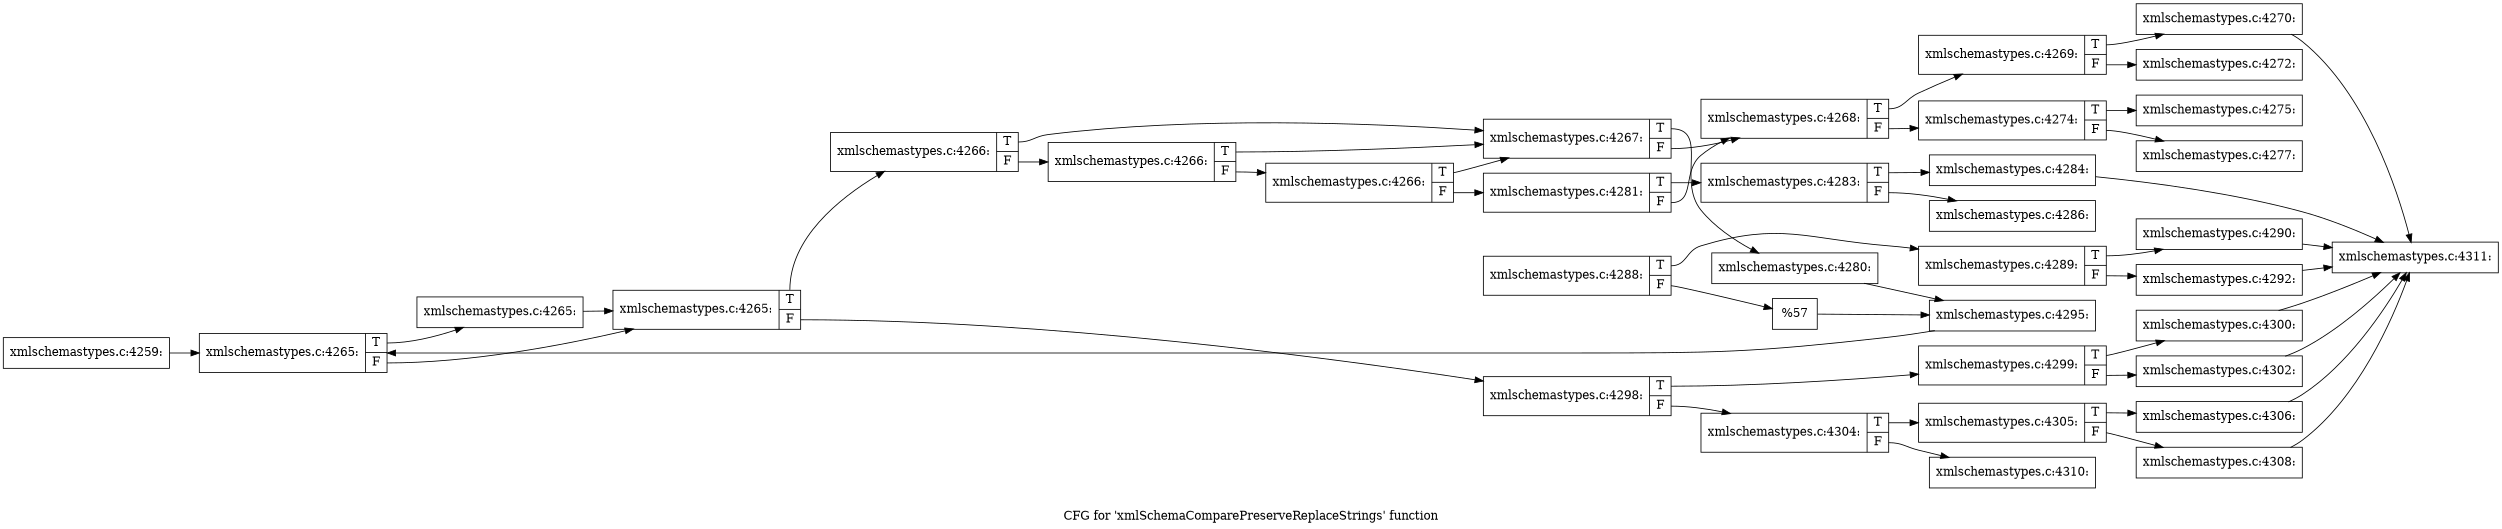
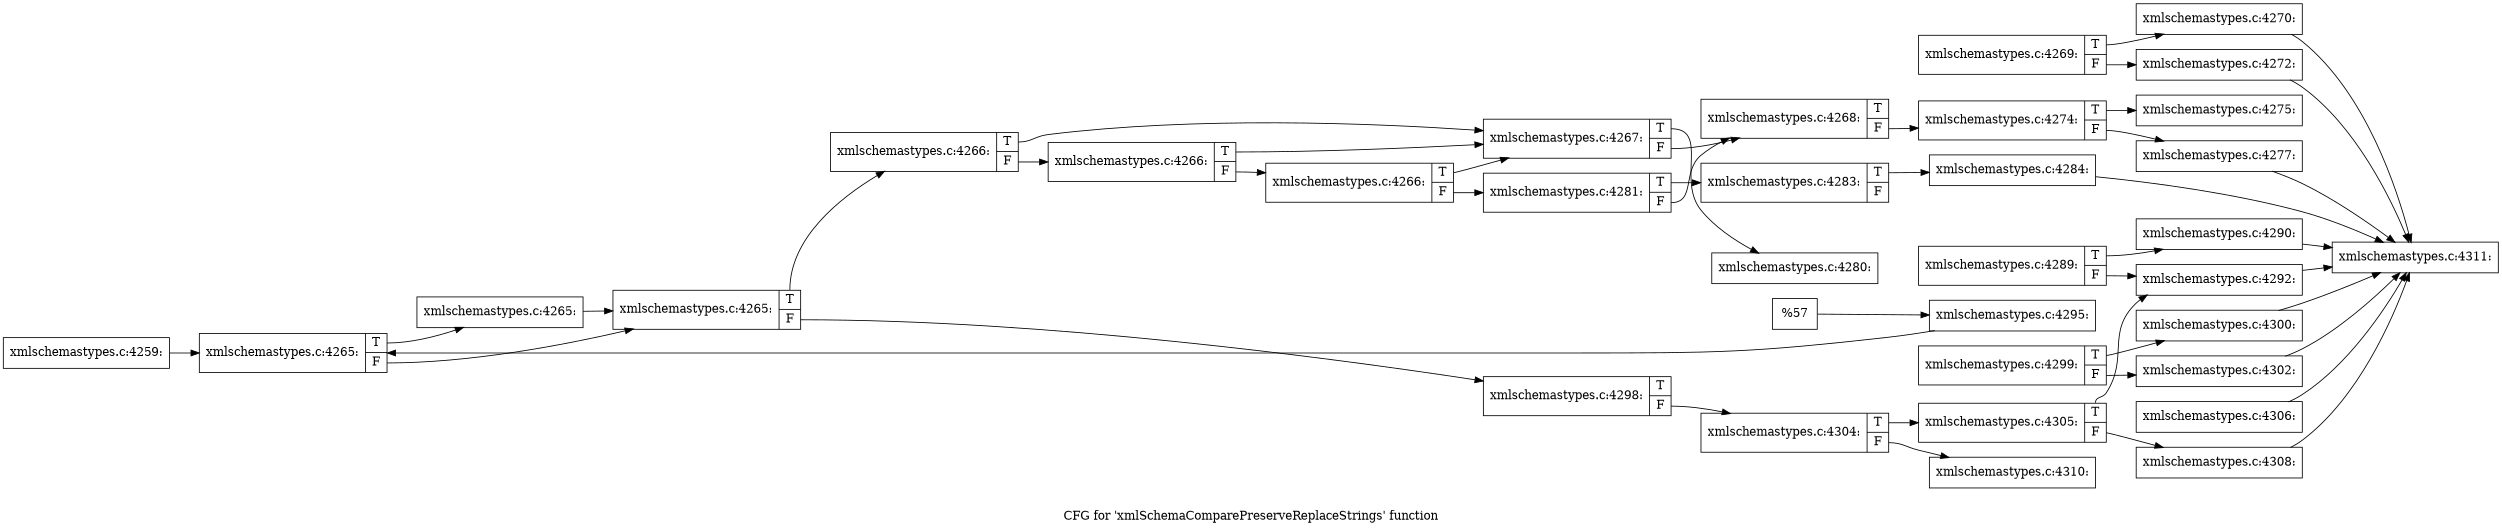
edge "xmlschemastypes.c:4268:" -> "xmlschemastypes.c:4269:": removed
edge "xmlschemastypes.c:4272:" -> "xmlschemastypes.c:4311:": added
edge "xmlschemastypes.c:4277:" -> "xmlschemastypes.c:4311:": added
node "xmlschemastypes.c:4286:": removed
node "xmlschemastypes.c:4288:": removed
edge "xmlschemastypes.c:4280:" -> "xmlschemastypes.c:4295:": removed
edge "xmlschemastypes.c:4298:" -> "xmlschemastypes.c:4299:": removed
edge "xmlschemastypes.c:4305:" -> "xmlschemastypes.c:4306:": now "xmlschemastypes.c:4305:" -> "xmlschemastypes.c:4292:"
